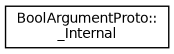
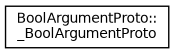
node "BoolArgumentProto:: _Internal": label "BoolArgumentProto:: _Internal" -> "BoolArgumentProto:: _BoolArgumentProto"
